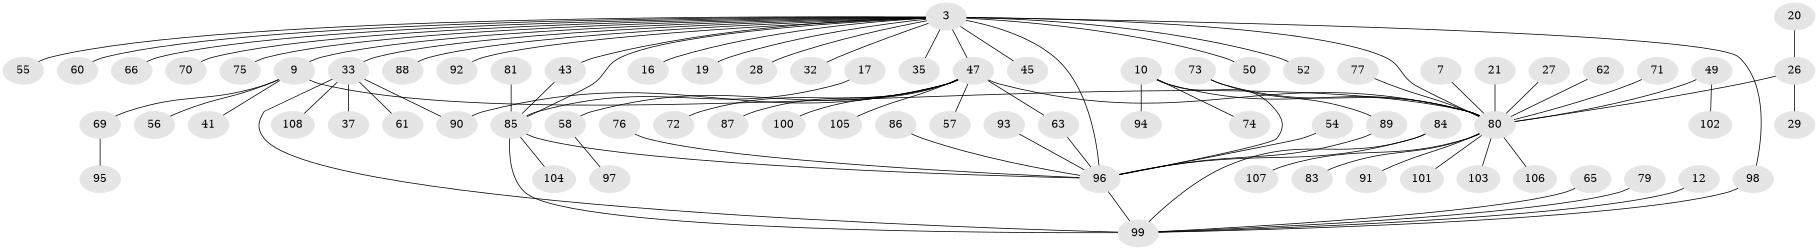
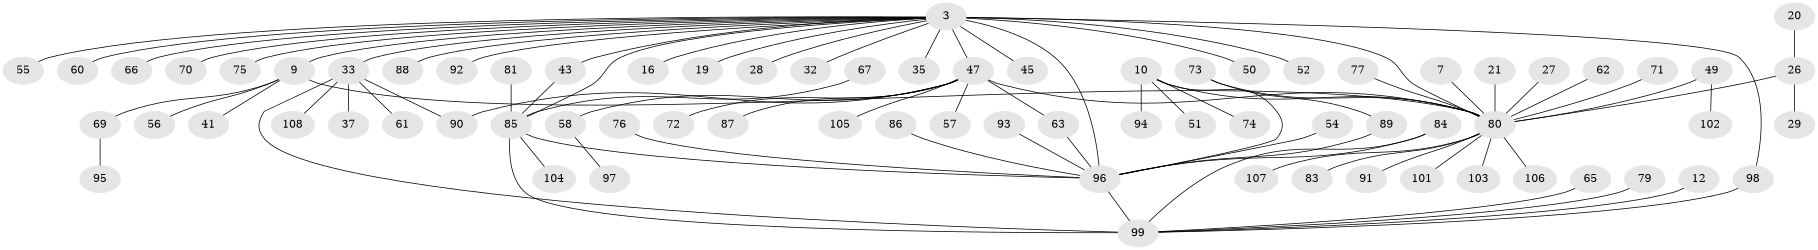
node "17": label "17" -> "67"
node "100": removed
node "51": added
